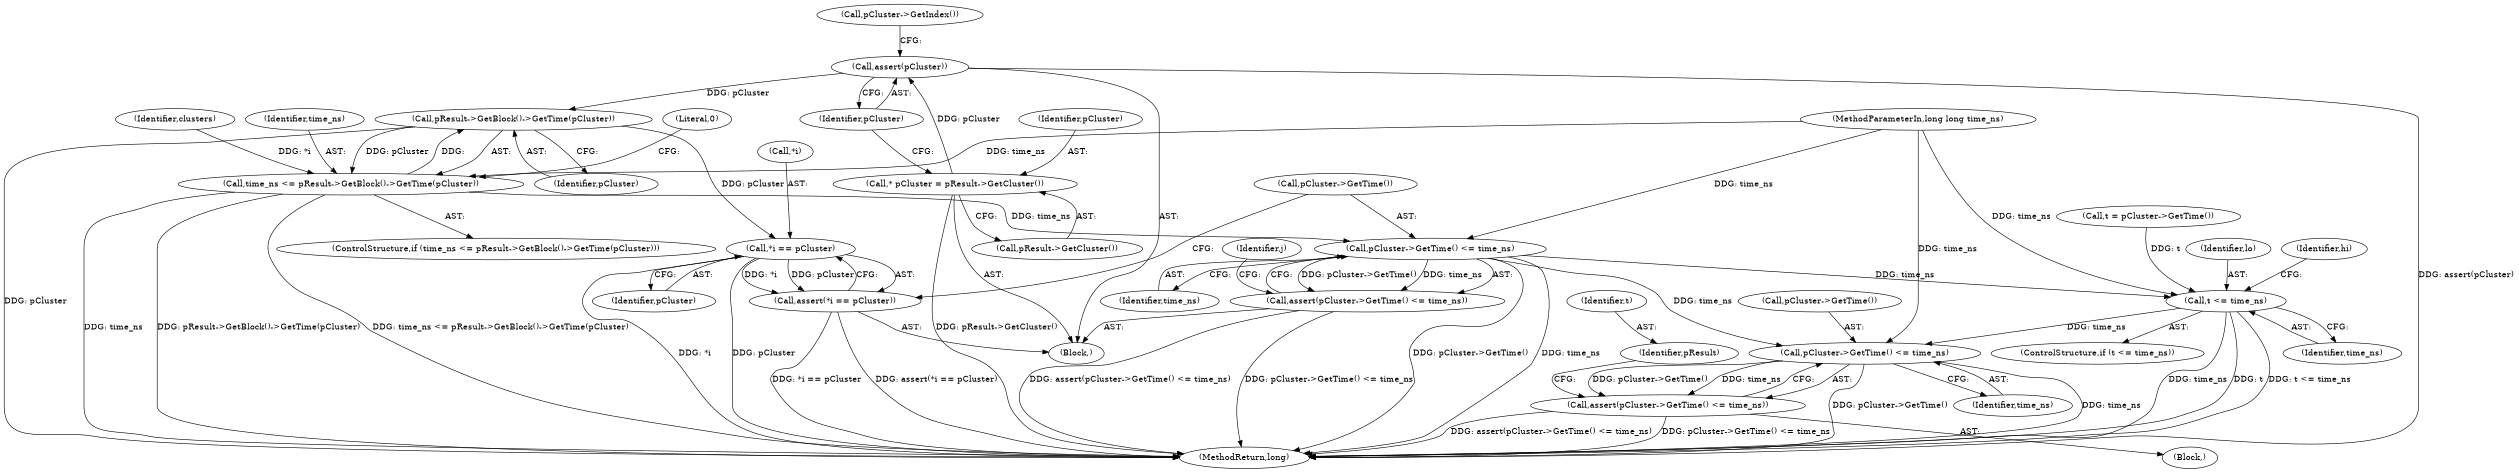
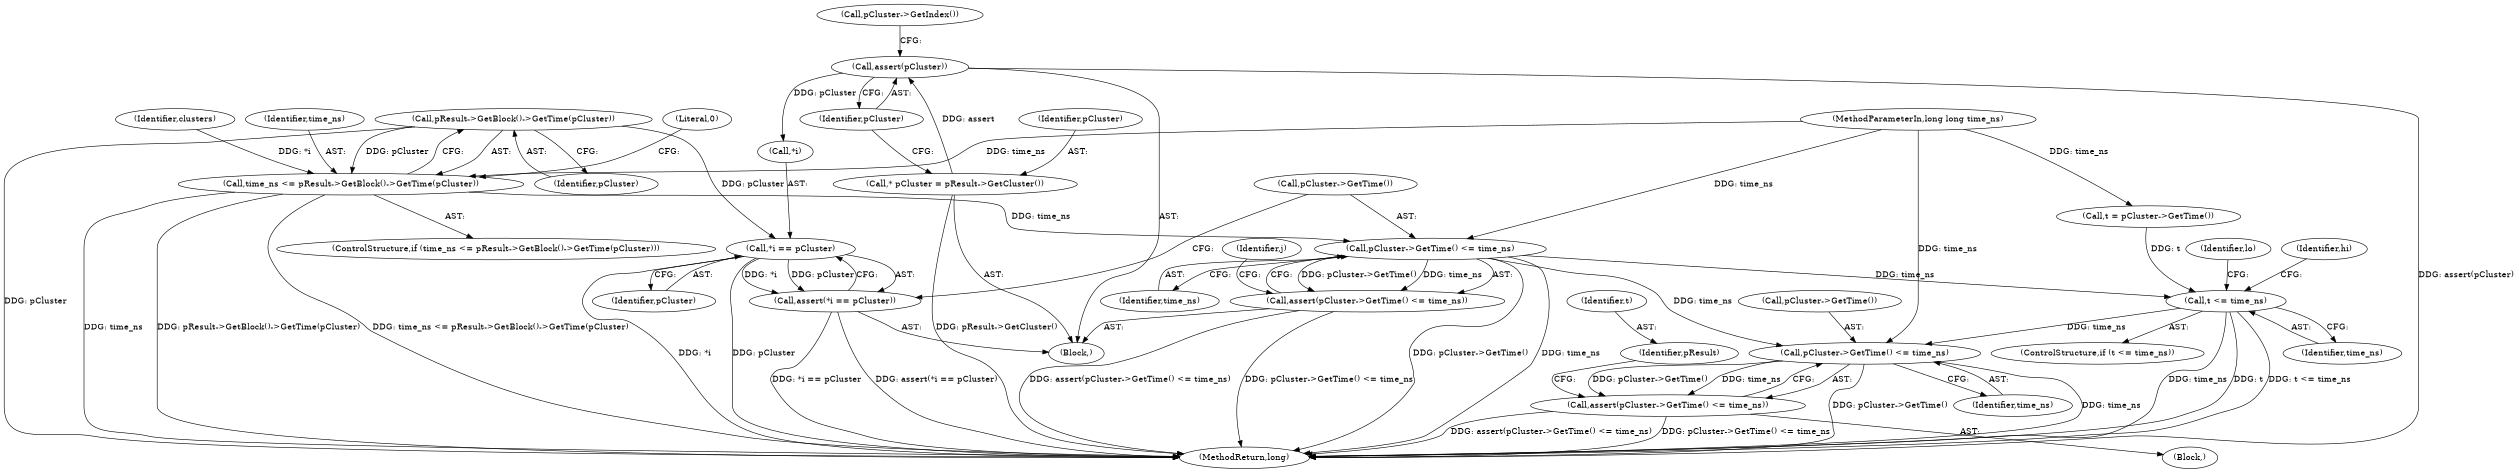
edge "(Call,assert(pCluster))" -> "(Call,pResult->GetBlock()->GetTime(pCluster))": now "(Call,assert(pCluster))" -> "(Call,*i)"
edge "(Call,* pCluster = pResult->GetCluster())" -> "(Call,assert(pCluster))": label "DDG: pCluster" -> "DDG: assert"
edge "(Call,time_ns <= pResult->GetBlock()->GetTime(pCluster))" -> "(Call,pResult->GetBlock()->GetTime(pCluster))": label "DDG: " -> "CFG: "
edge "(MethodParameterIn,long long time_ns)" -> "(Call,t <= time_ns)": now "(MethodParameterIn,long long time_ns)" -> "(Call,t = pCluster->GetTime())"
node "(Call,pResult->GetCluster())": removed
edge "(Identifier,lo)" -> "(Call,t <= time_ns)": label "AST: " -> "CFG: "
